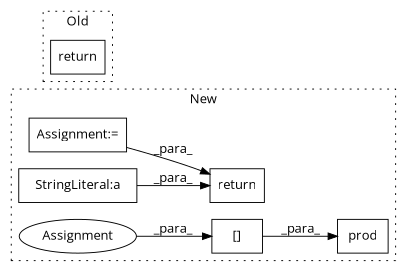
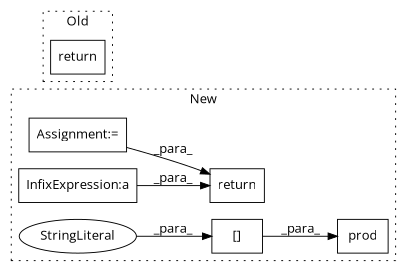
node "StringLiteral:a": label "StringLiteral:a" -> "InfixExpression:a"
node "Assignment": label "Assignment" -> "StringLiteral"
